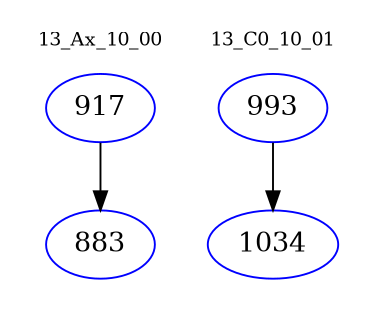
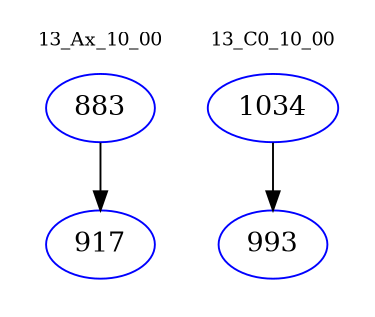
cluster "13_C0_10_01": label "13_C0_10_01" -> "13_C0_10_00"
edge "917" -> "883": reversed
edge "993" -> "1034": reversed
